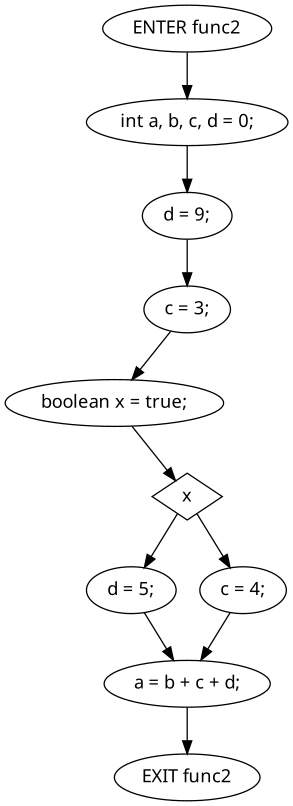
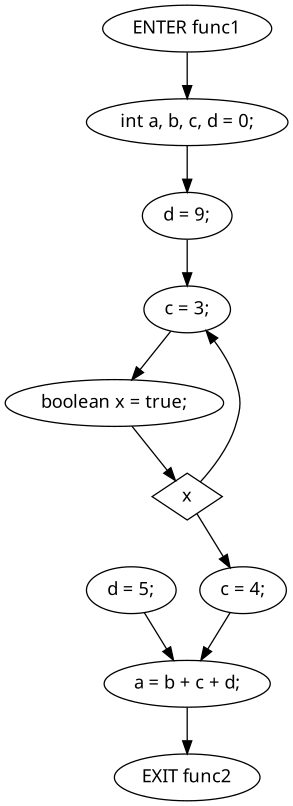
node "ENTER func2": label "ENTER func2" -> "ENTER func1"
edge "x" -> "d = 5;": now "x" -> "c = 3;"
